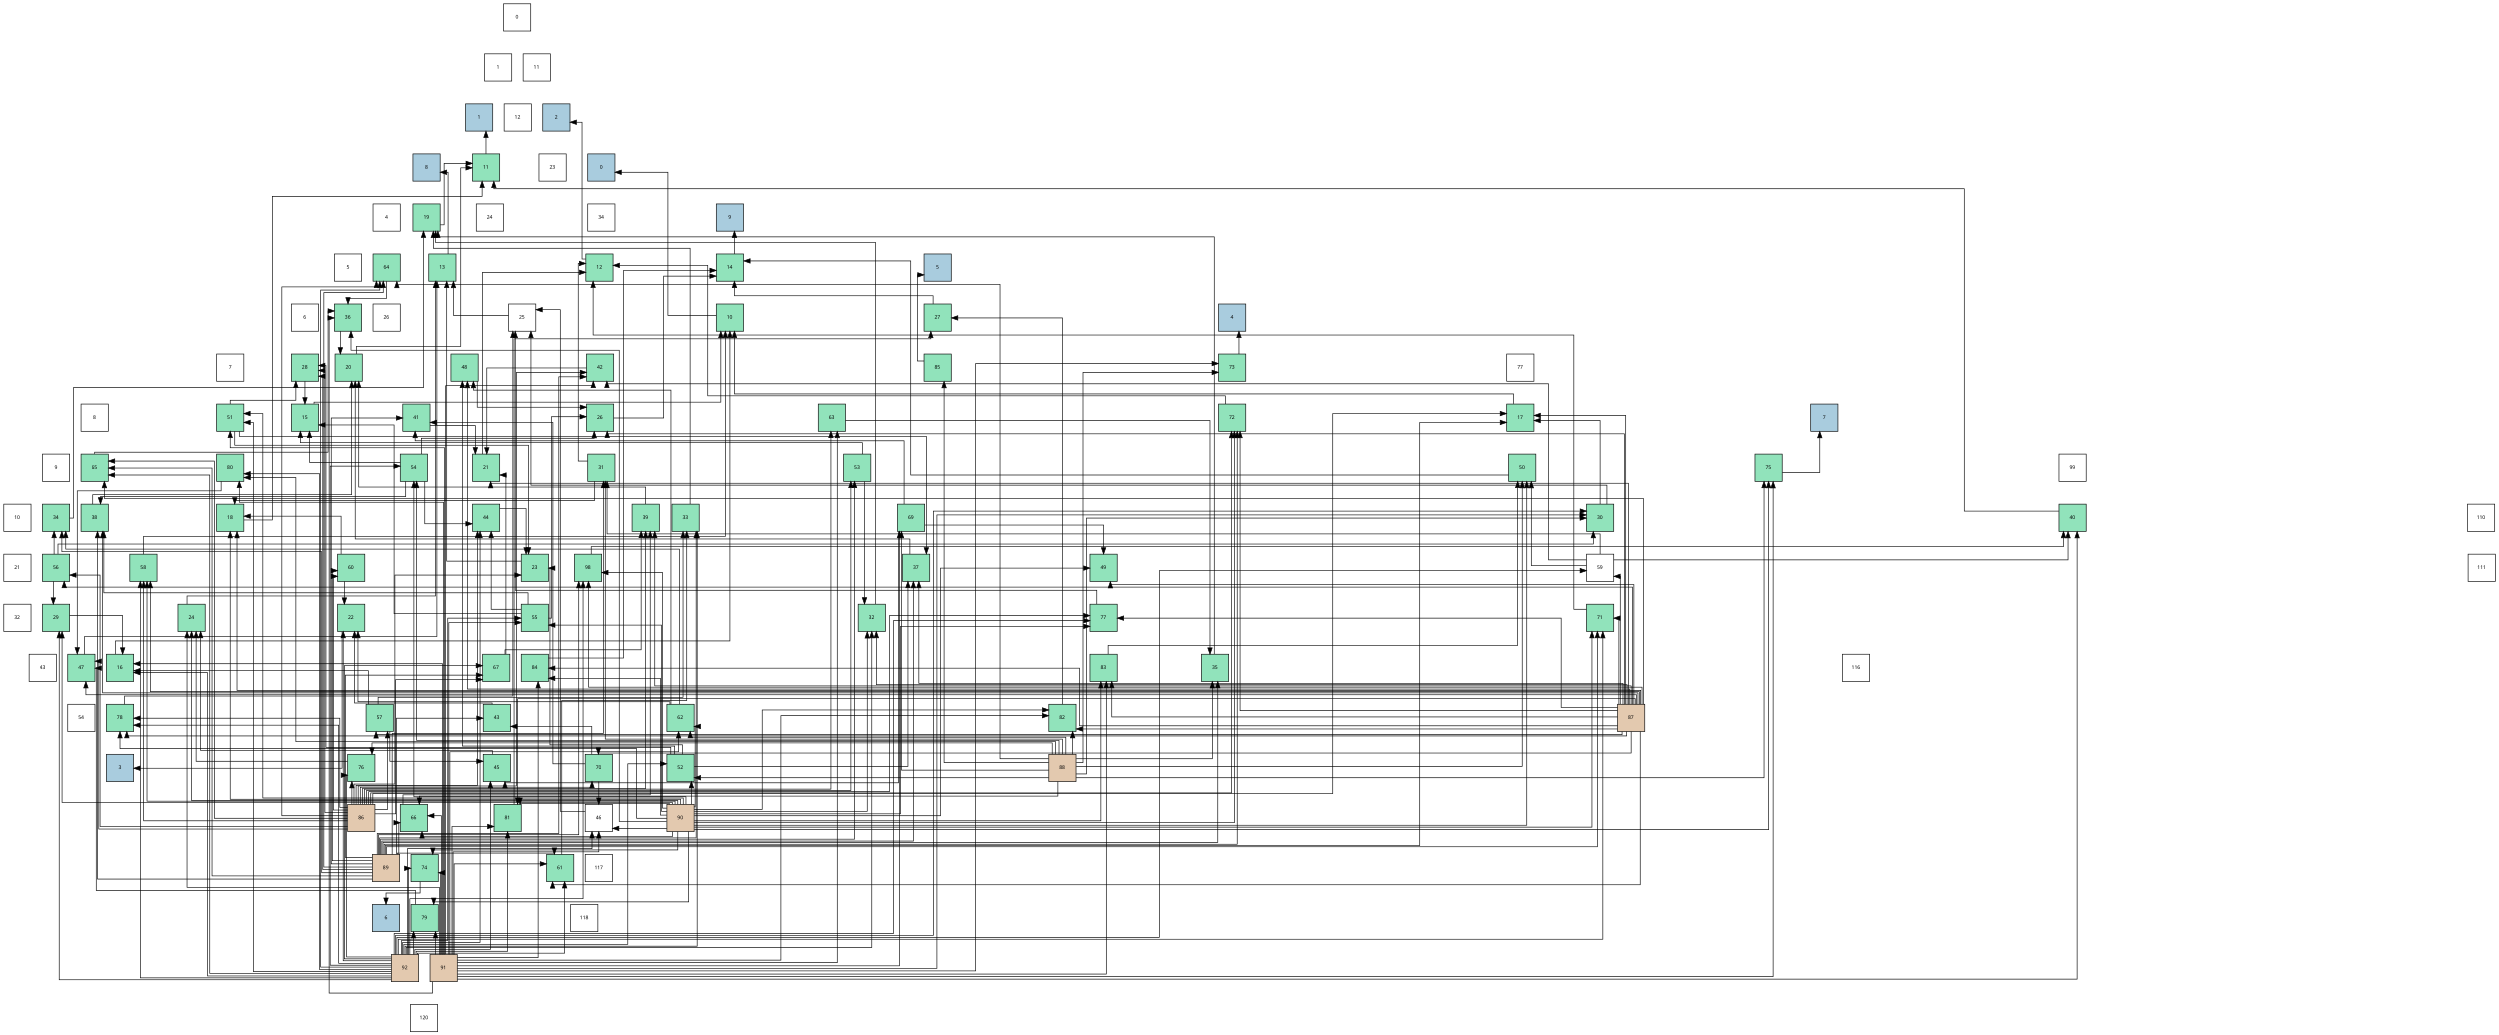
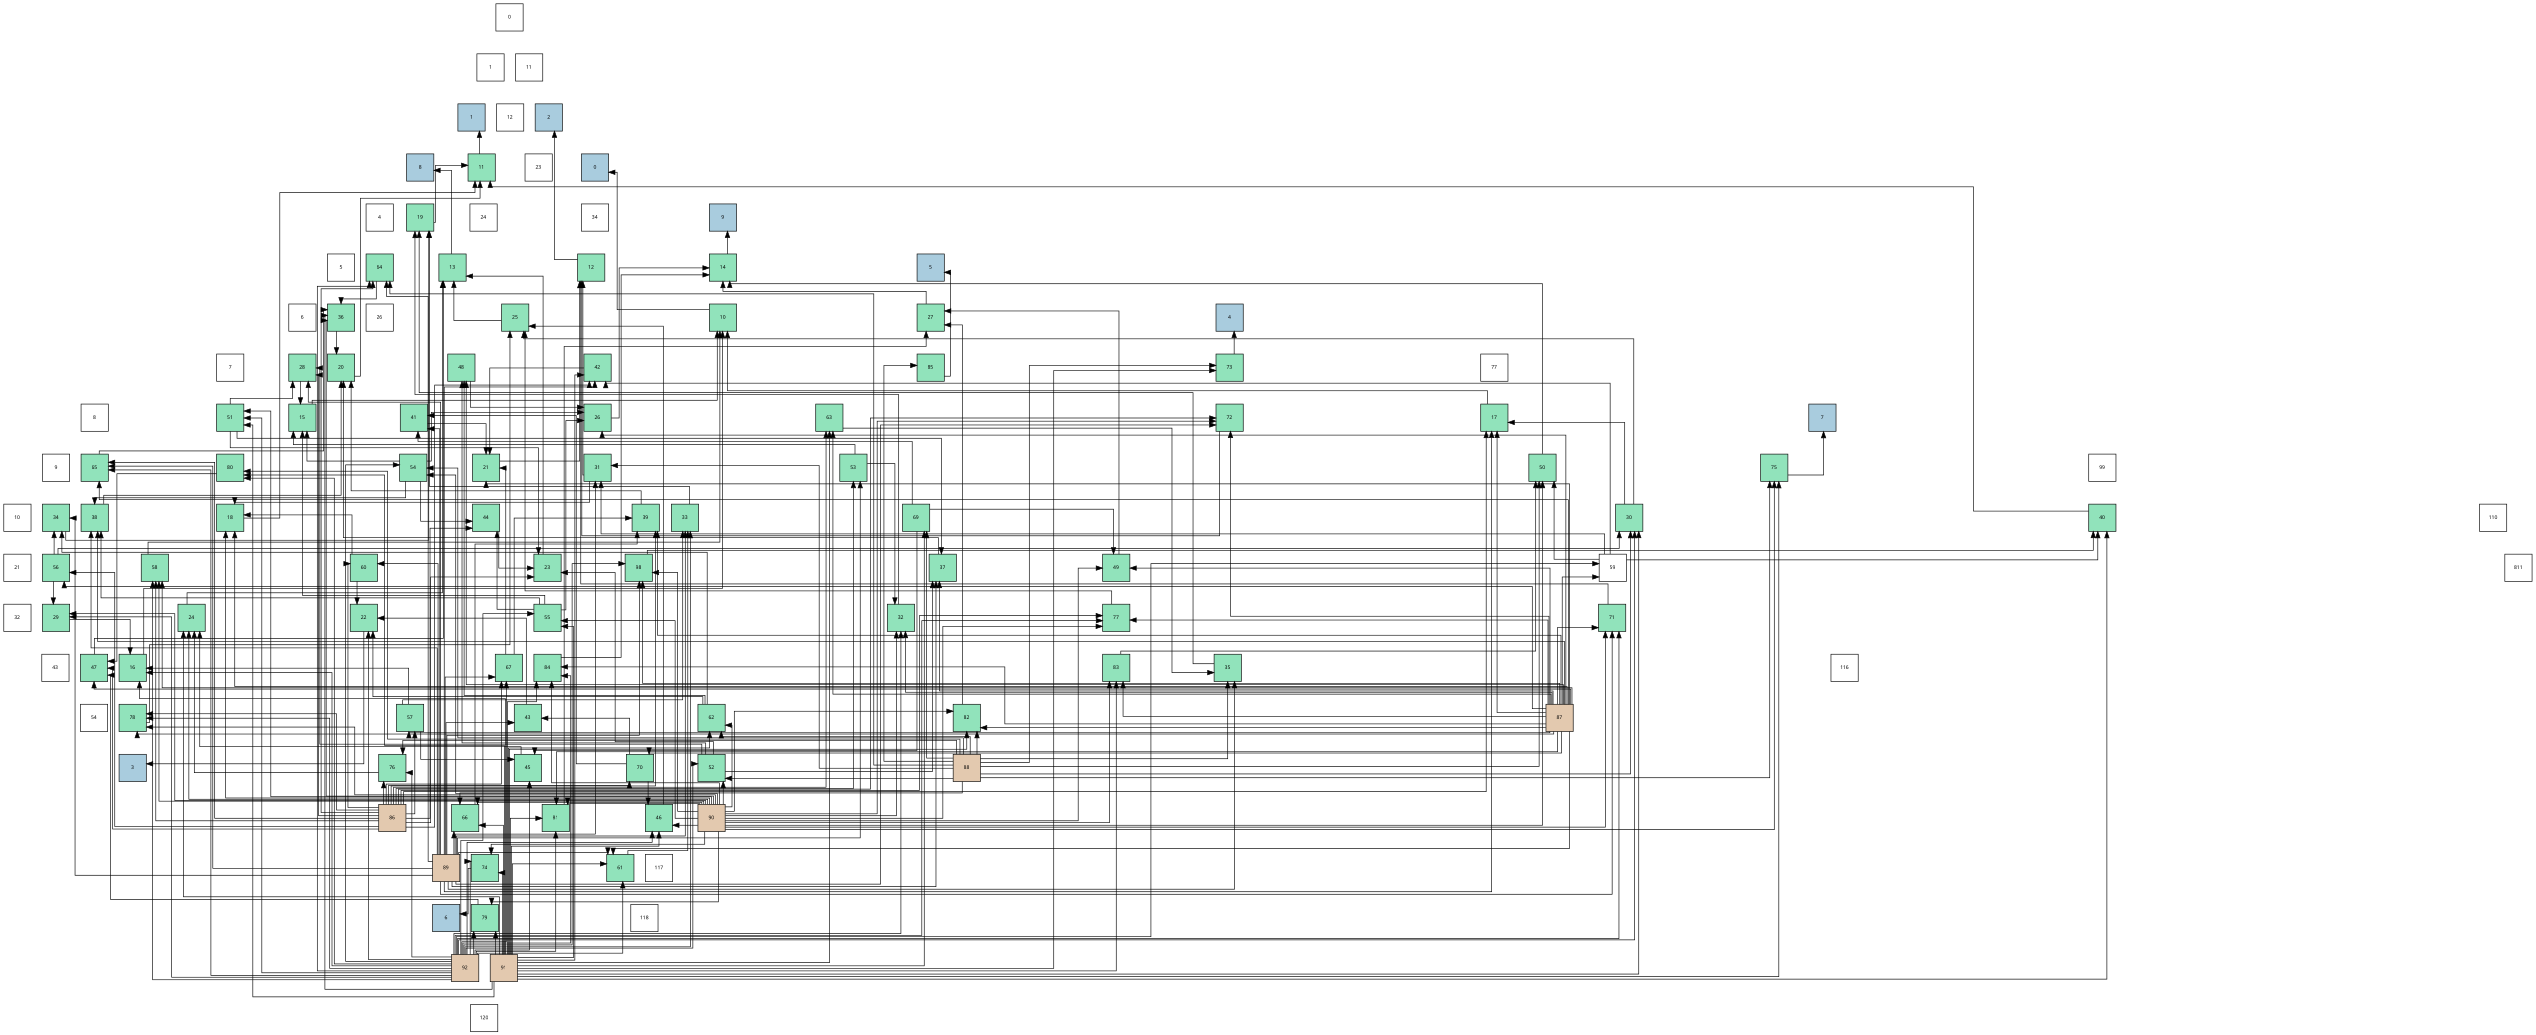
node "25": fillcolor #ffffff -> #91e3bb
edge "49" -> "27": added
node "111": label "111" -> "811"
edge "87" -> "63": added
node "46": fillcolor #ffffff -> #91e3bb
edge "92" -> "44": now "92" -> "84"
